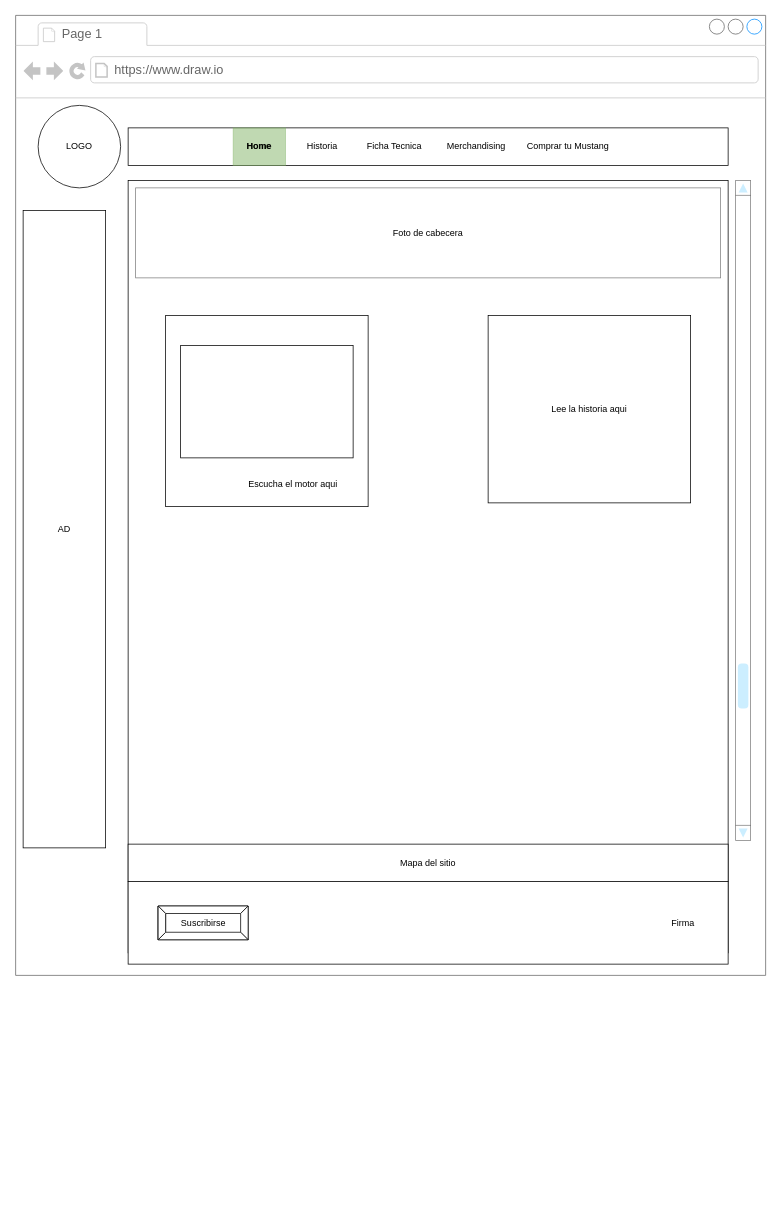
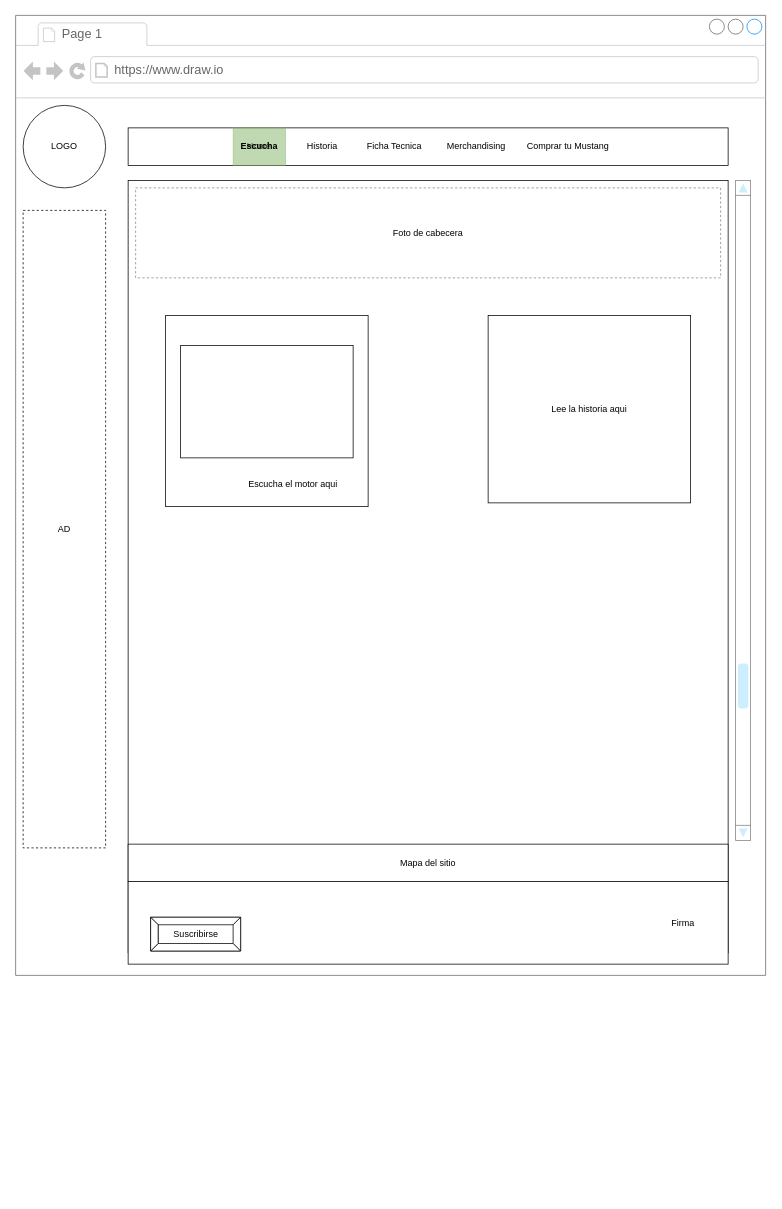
node "LOGO": moved (79, 147) -> (64, 147)
node "Home": label "Home" -> "Escucha"
node "Foto de cabecera": style solid -> dashed
node "AD": style solid -> dashed
node "Suscribirse": moved (203, 923) -> (195, 934)
